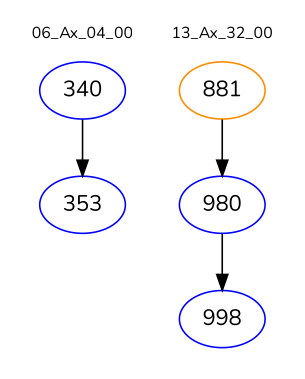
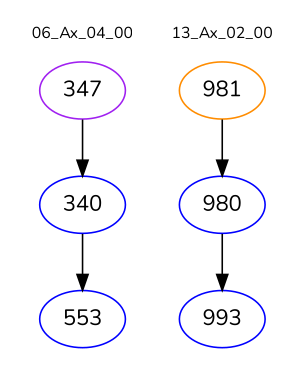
cluster "13_Ax_32_00": label "13_Ax_32_00" -> "13_Ax_02_00"
node "347": added
node "881": label "881" -> "981"
node "353": label "353" -> "553"
node "998": label "998" -> "993"
